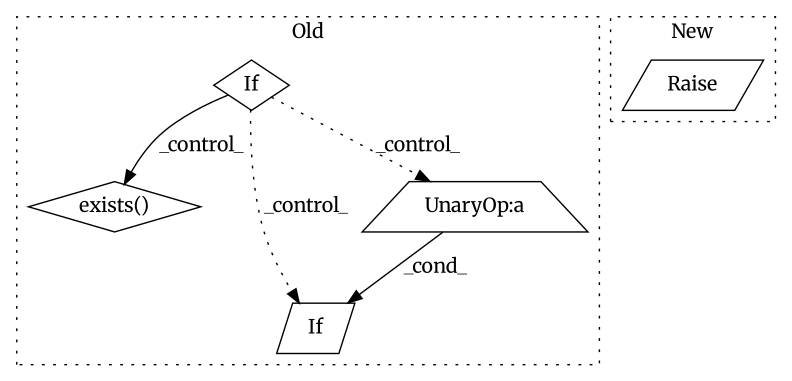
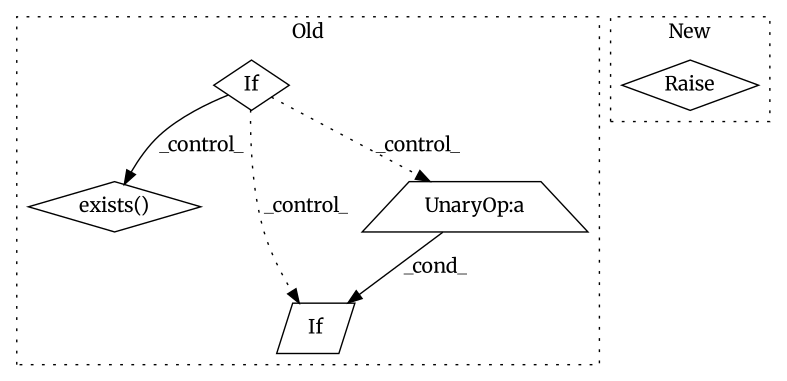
node "Raise": shape parallelogram -> diamond
